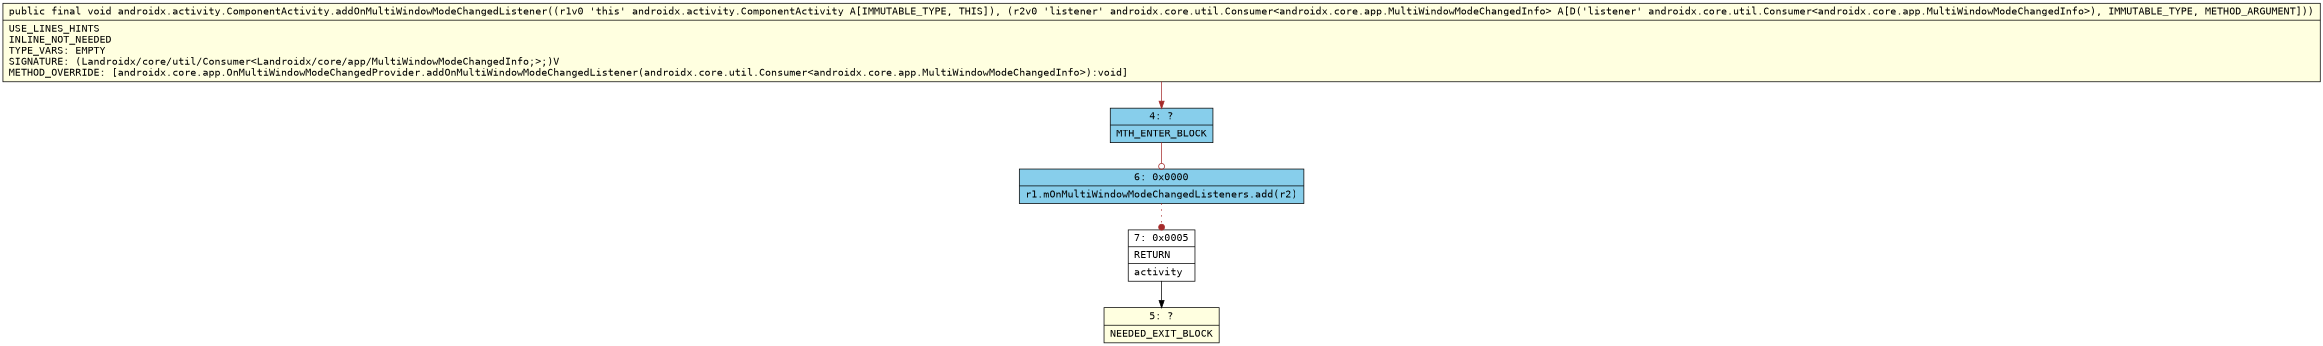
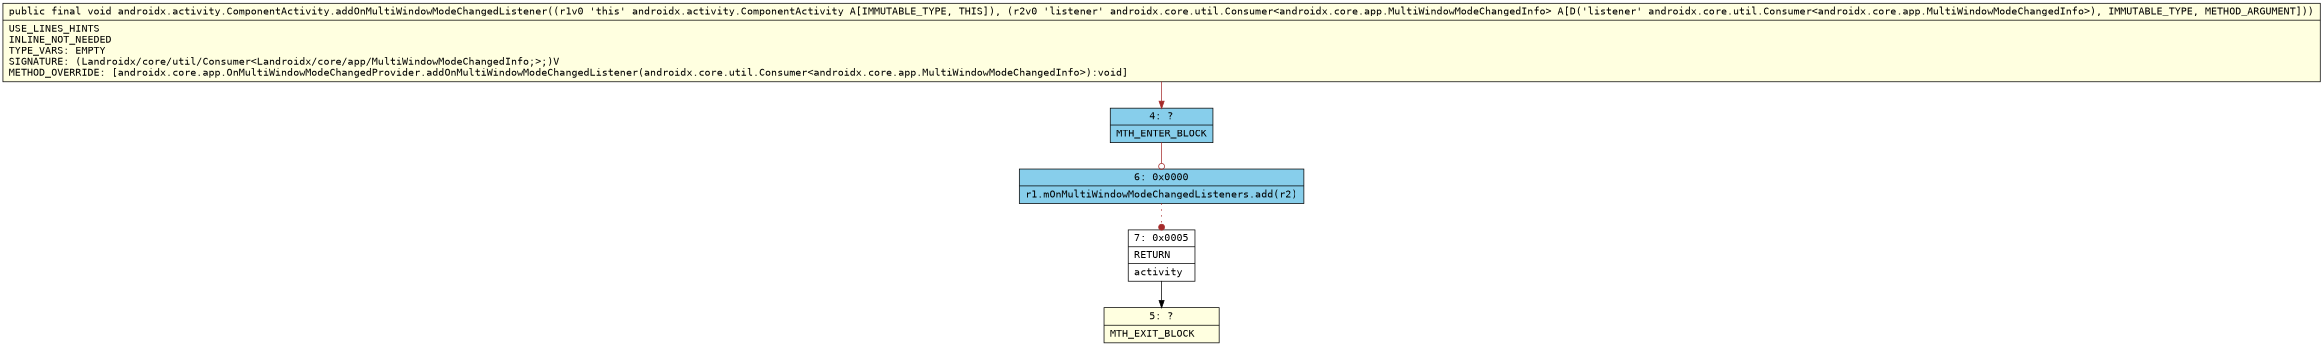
node "5: ?": text "NEEDED_EXIT_BLOCK" -> "MTH_EXIT_BLOCK"
